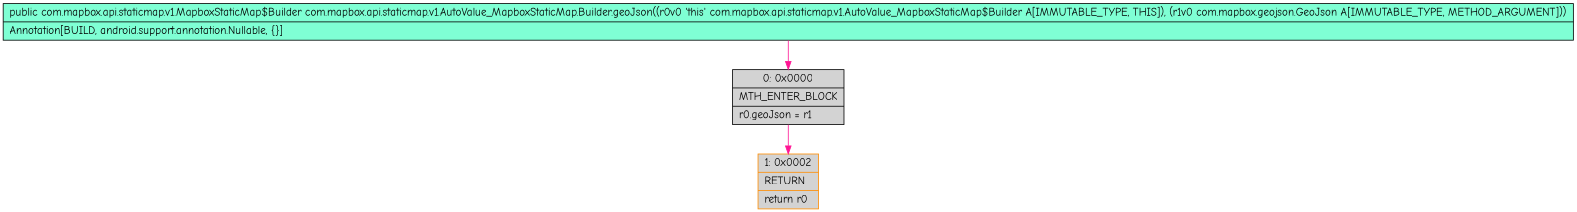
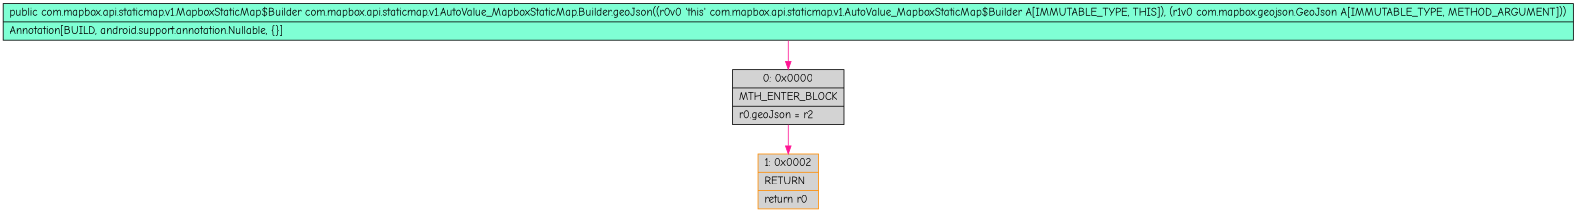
node "0: 0x0000": text "r0.geoJson = r1" -> "r0.geoJson = r2"
